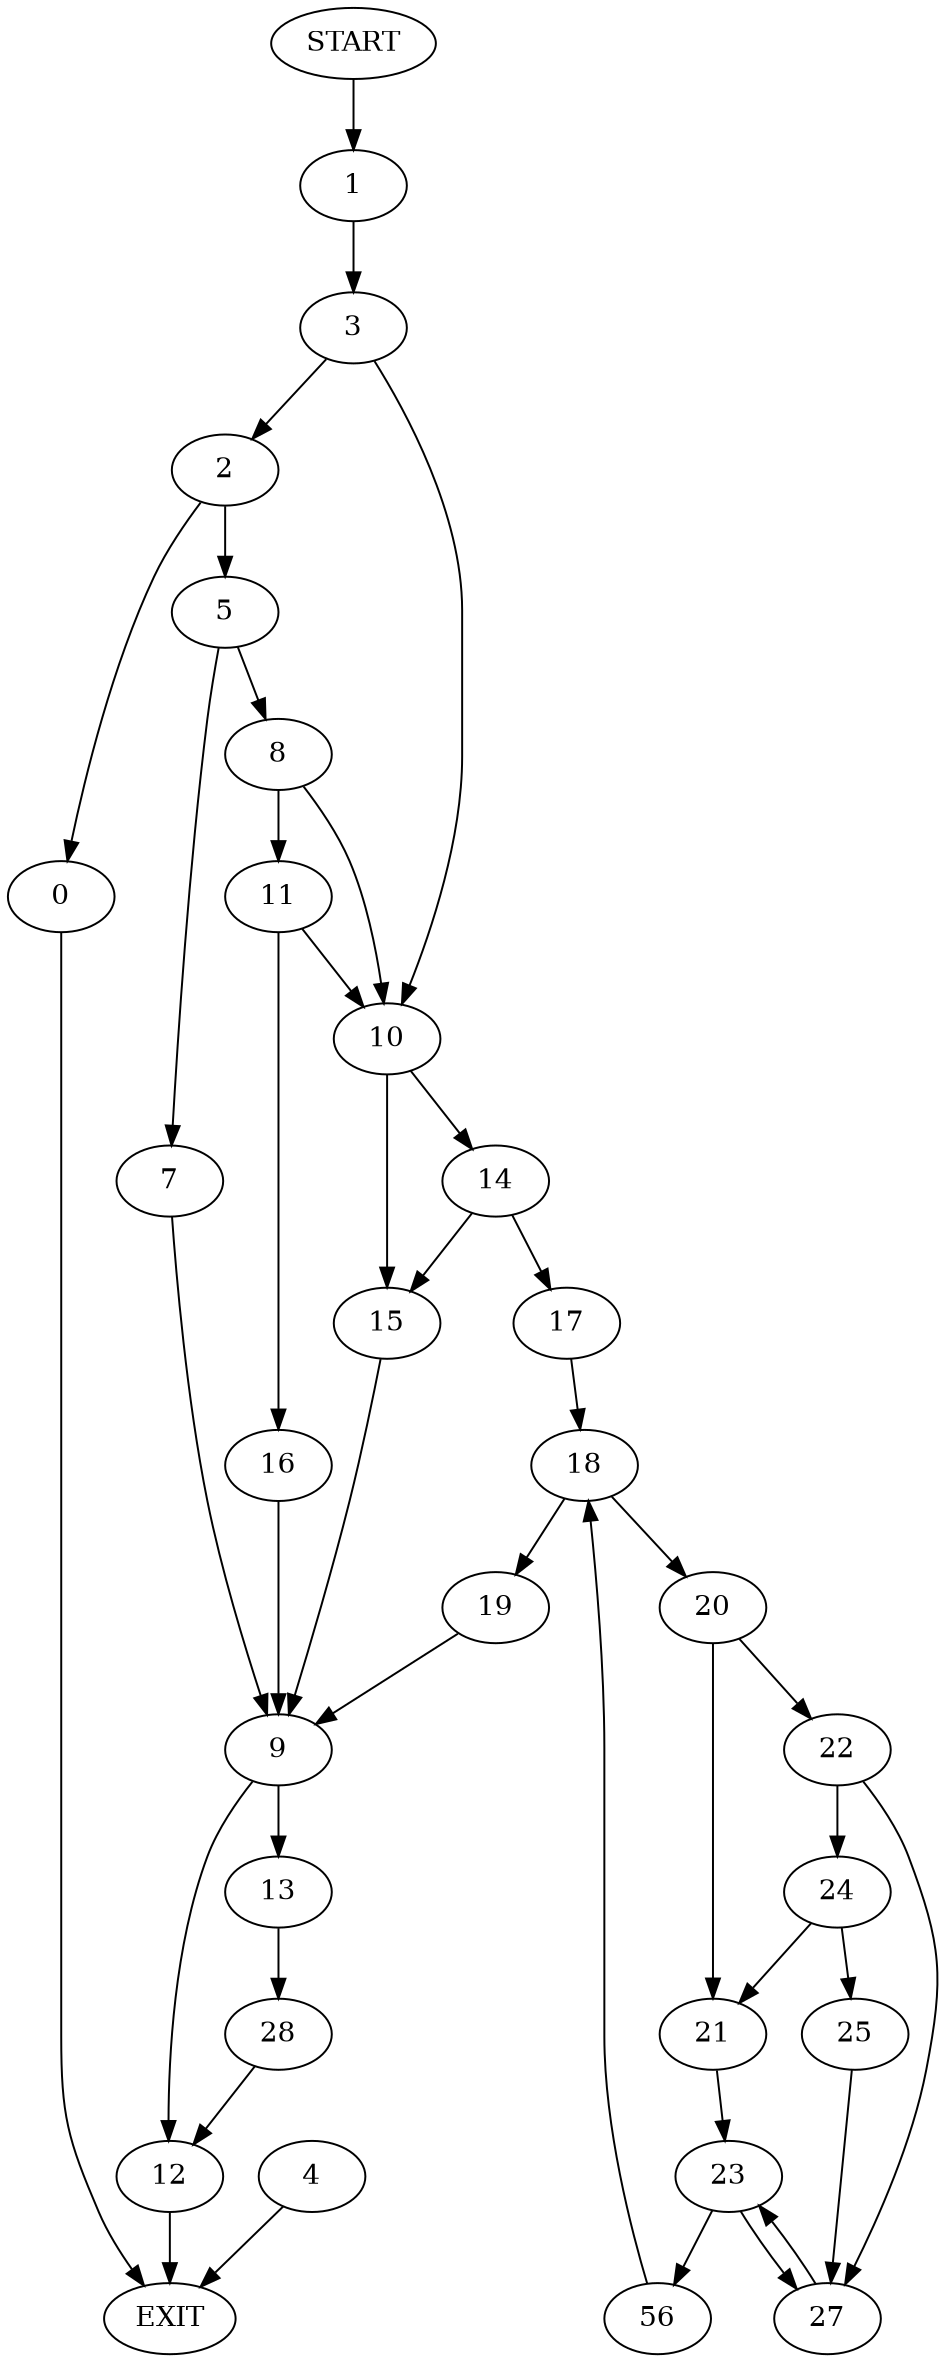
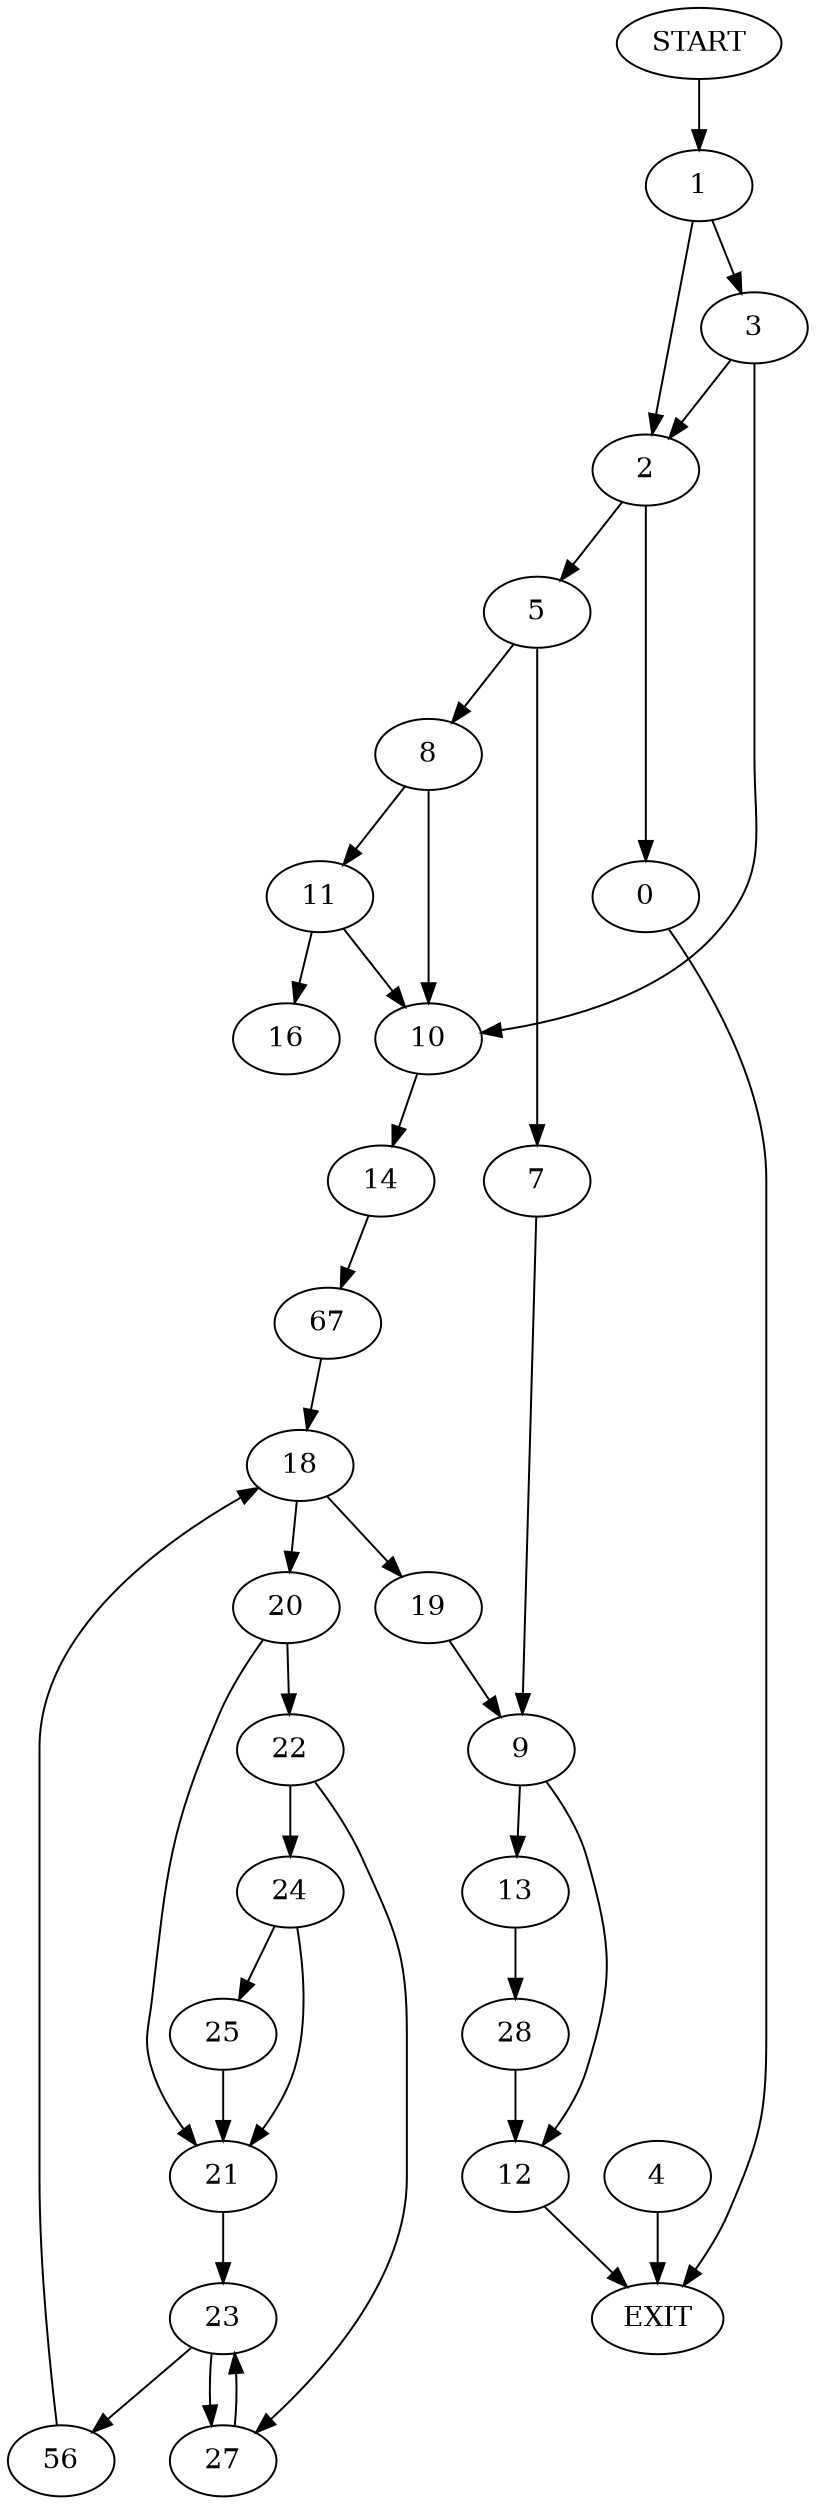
edge "1" -> "2": added
node "15": removed
node "17": label "17" -> "67"
edge "16" -> "9": removed
edge "25" -> "27": now "25" -> "21"
